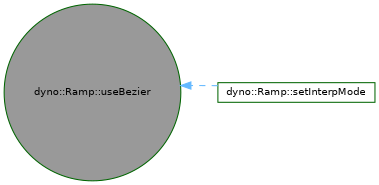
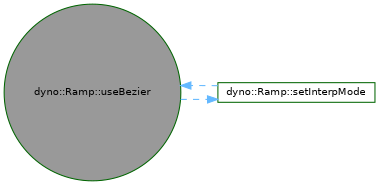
edge "dyno::Ramp::useBezier" -> "dyno::Ramp::setInterpMode": added
